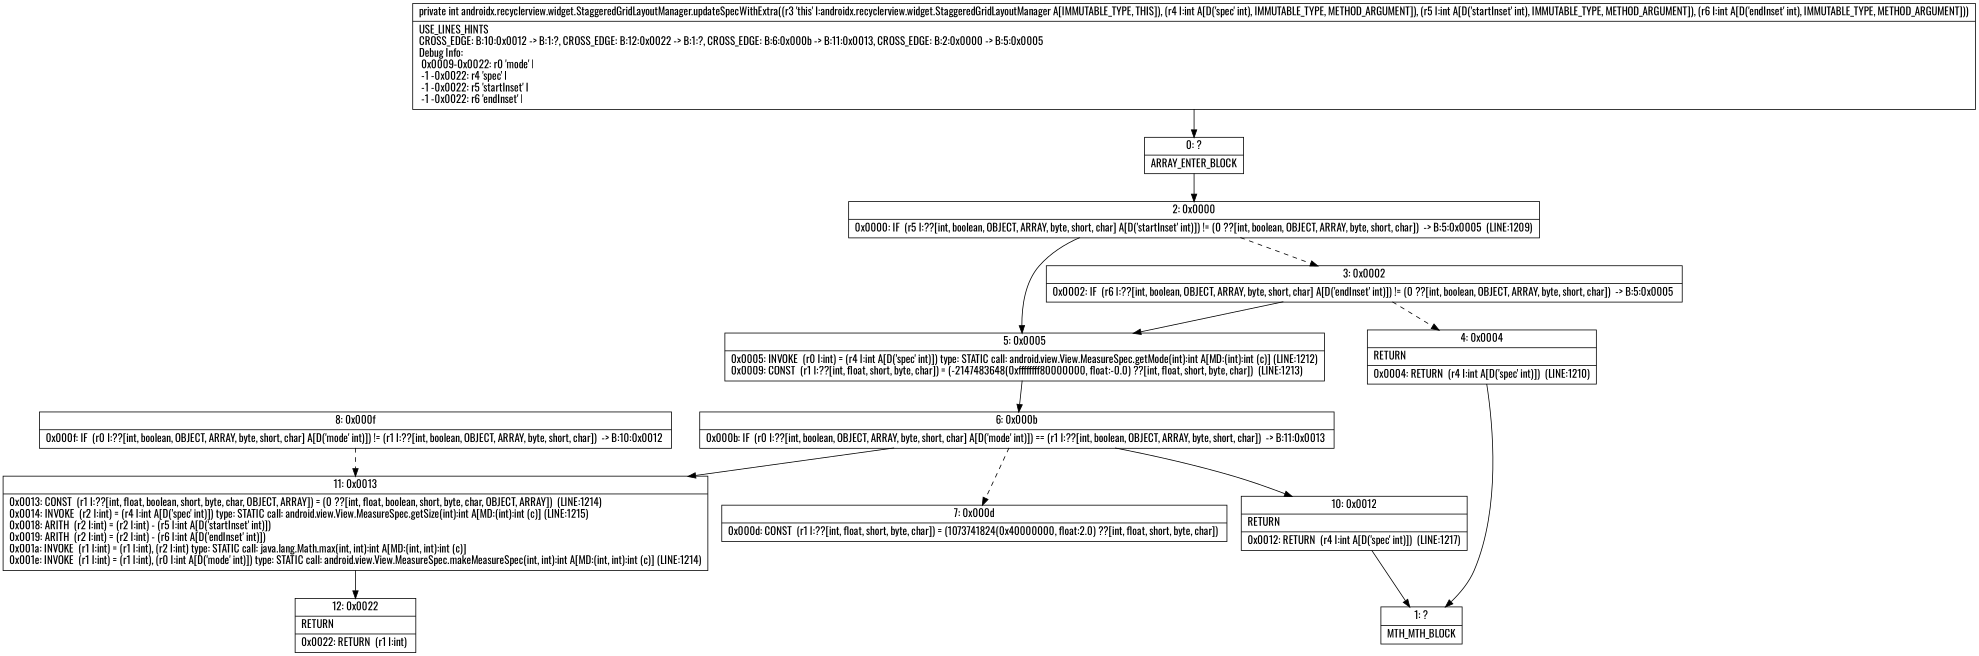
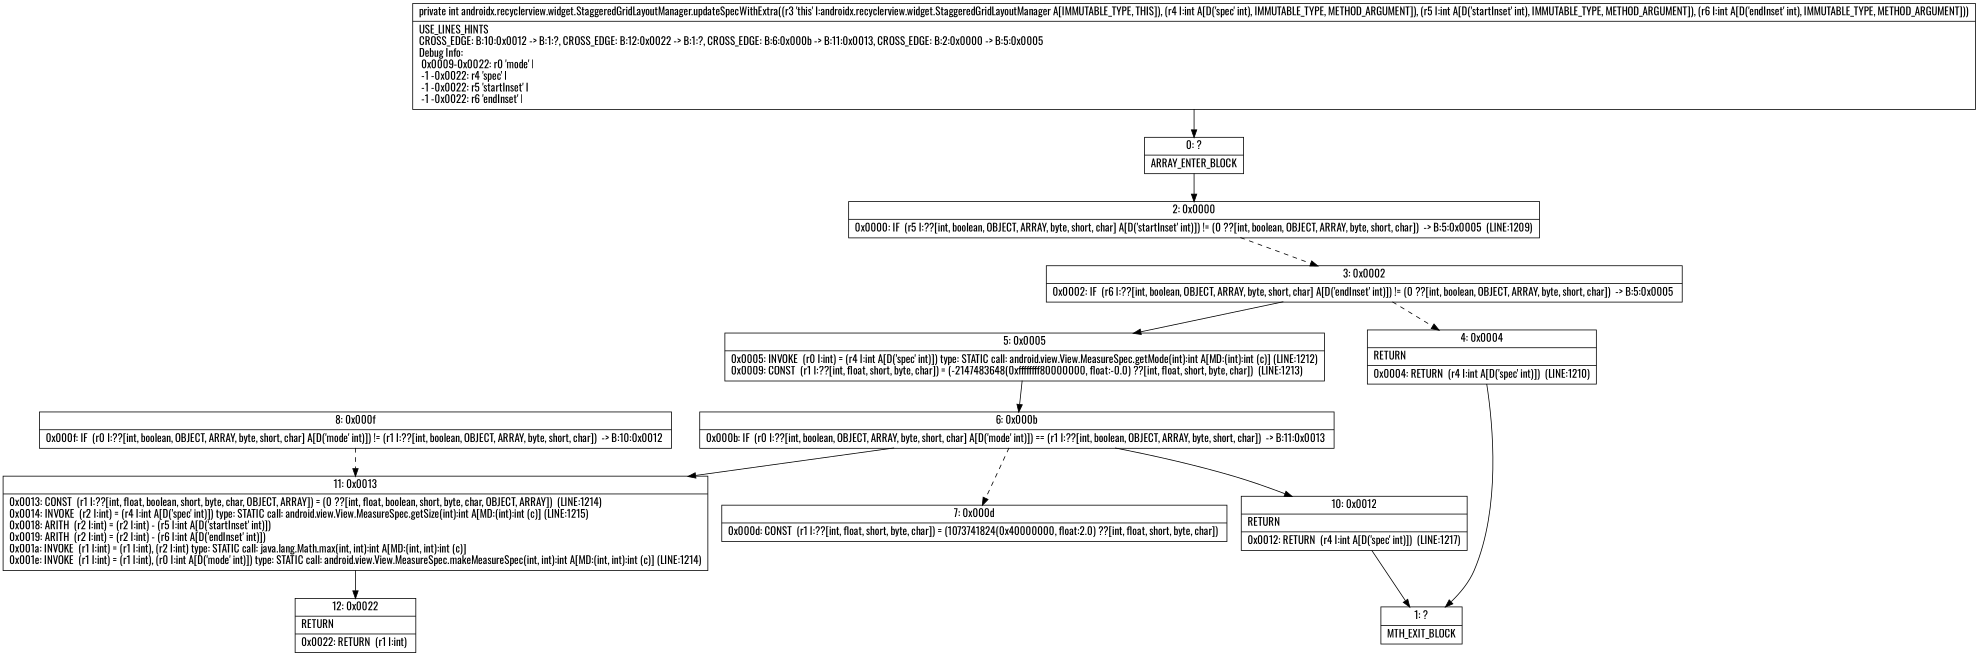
edge "2: 0x0000" -> "5: 0x0005": removed
node "1: ?": text "MTH_MTH_BLOCK" -> "MTH_EXIT_BLOCK"
